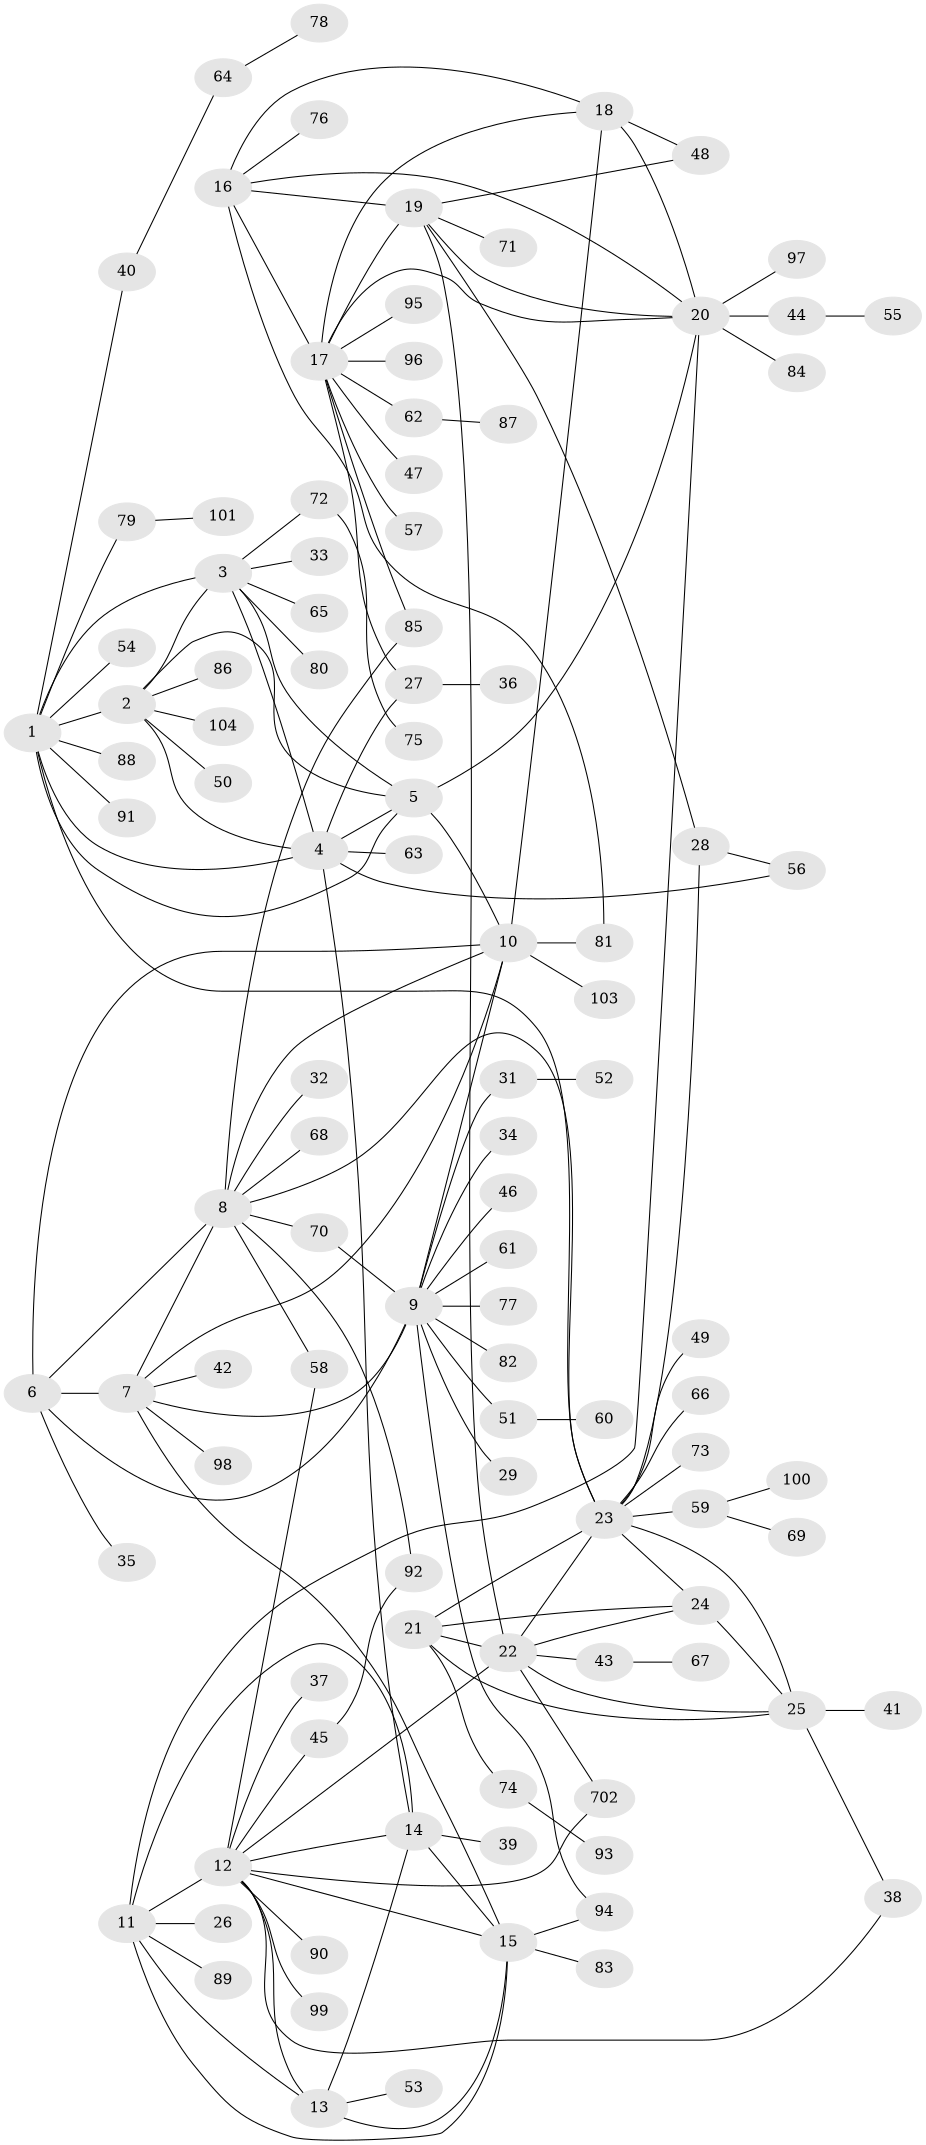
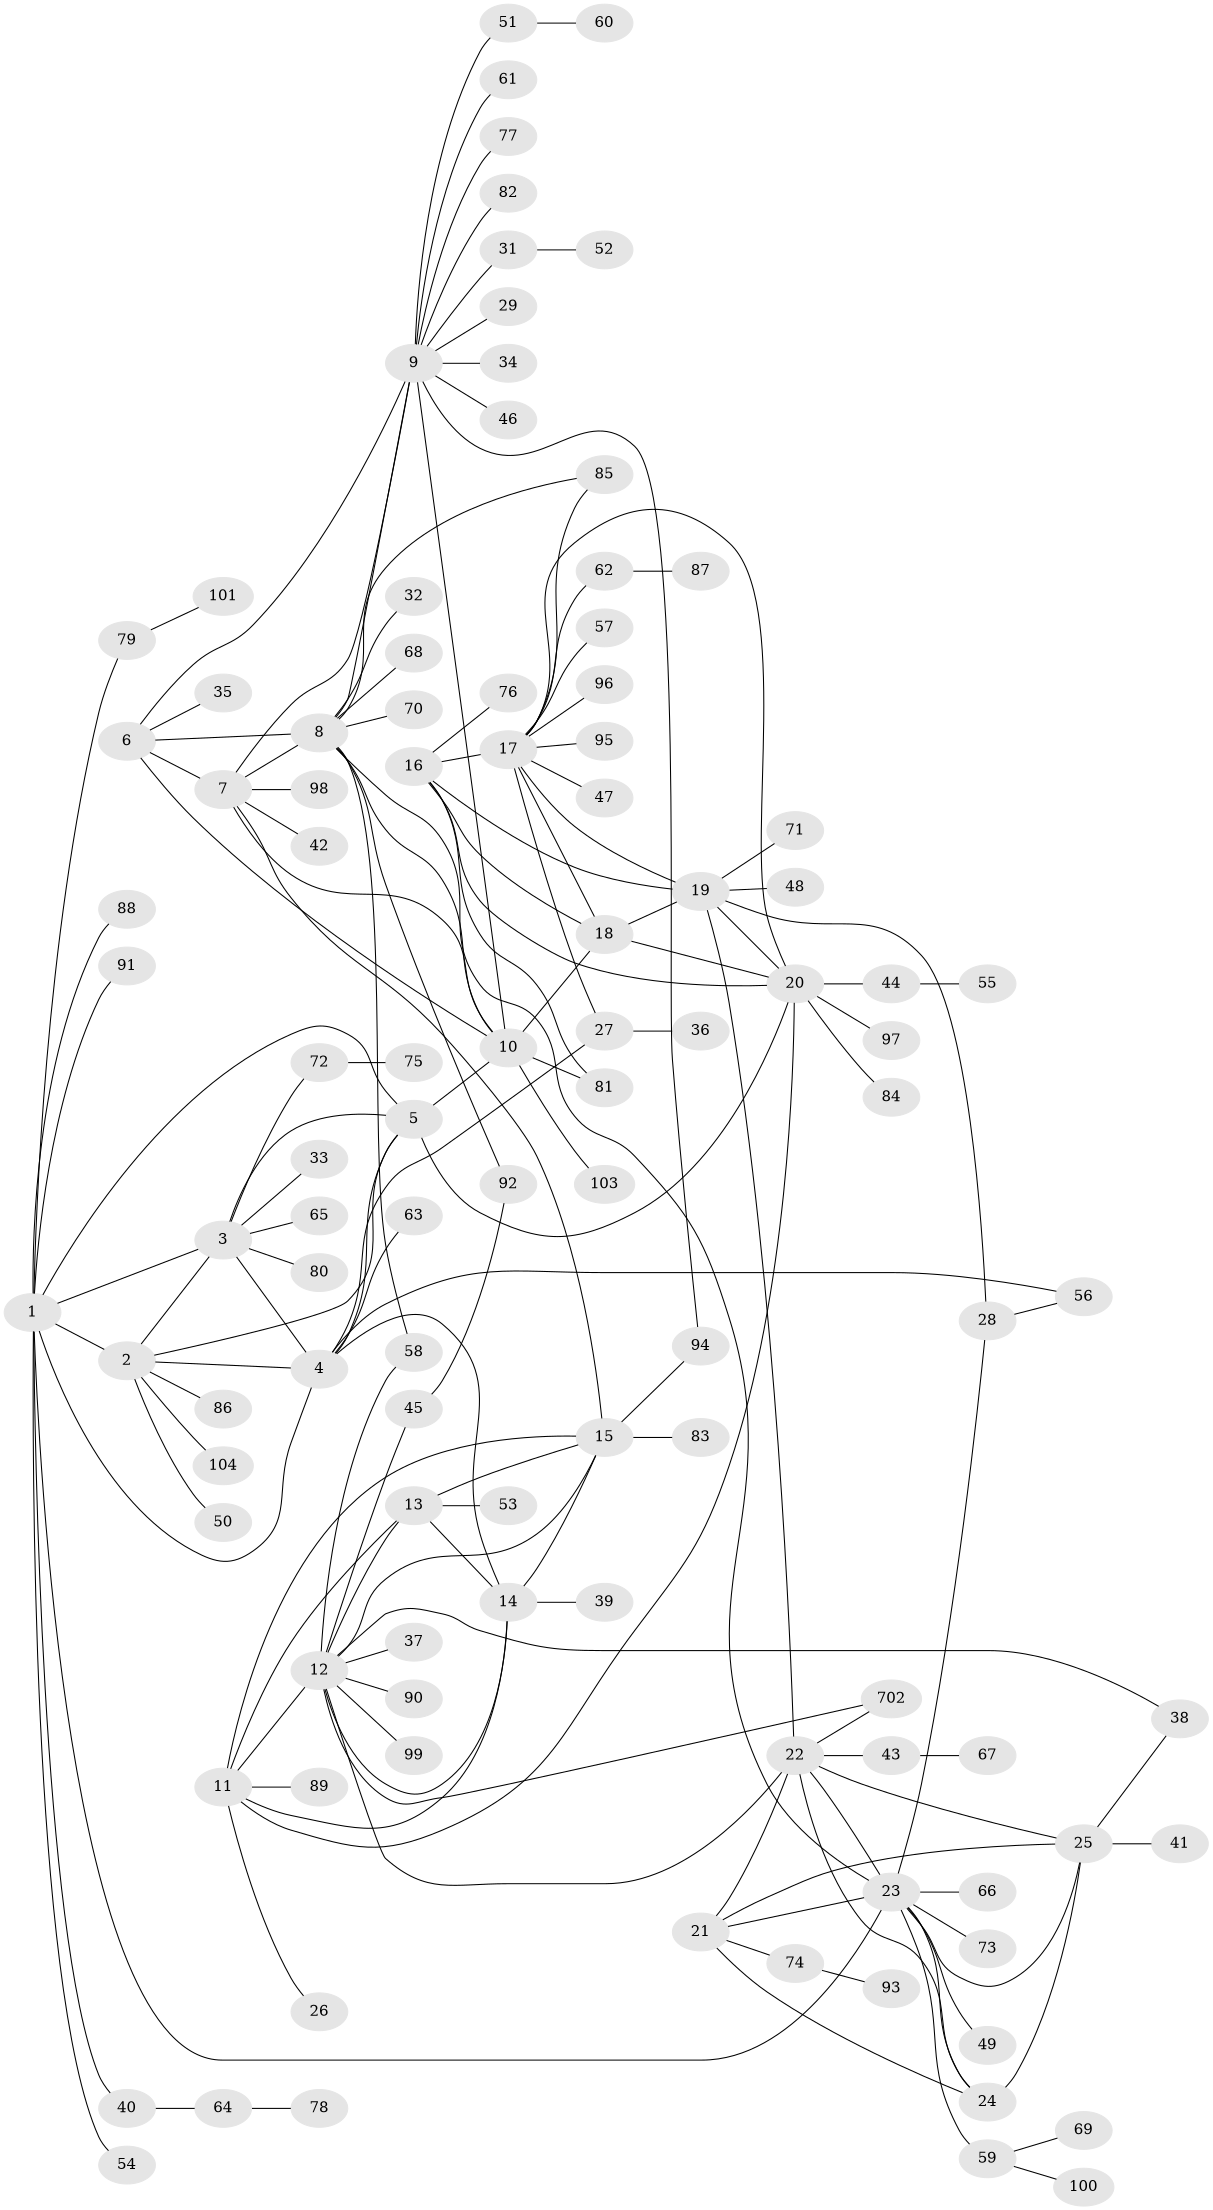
edge "18" -- "48": now "18" -- "19"
edge "70" -- "9": now "8" -- "9"
